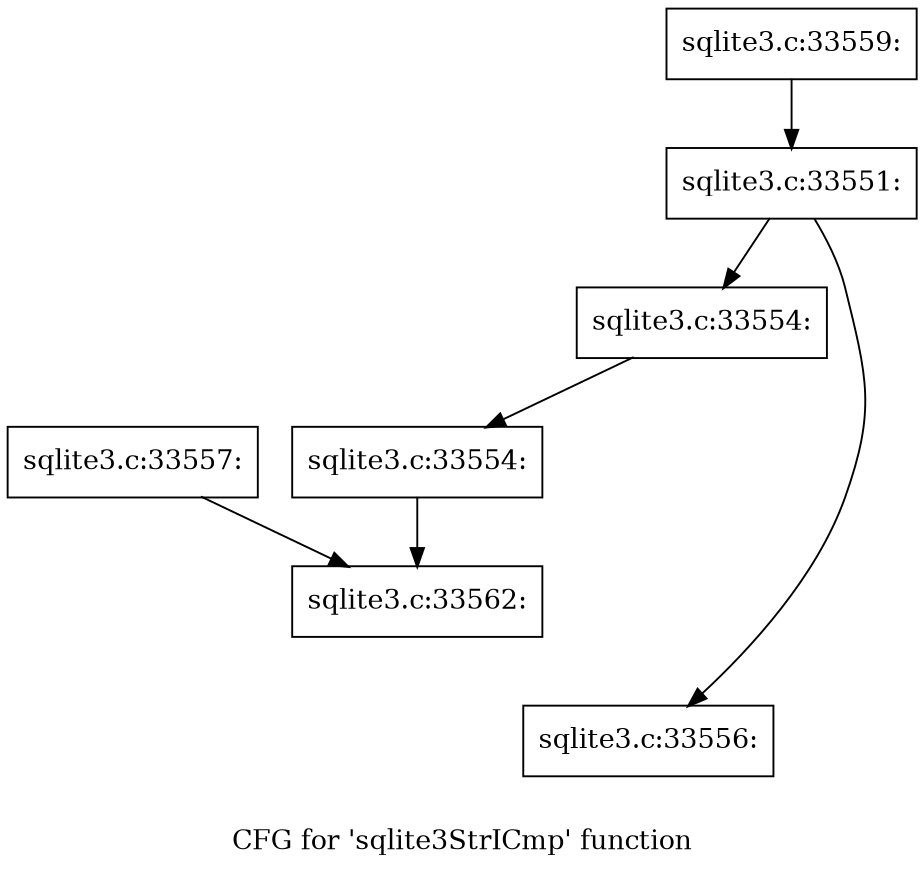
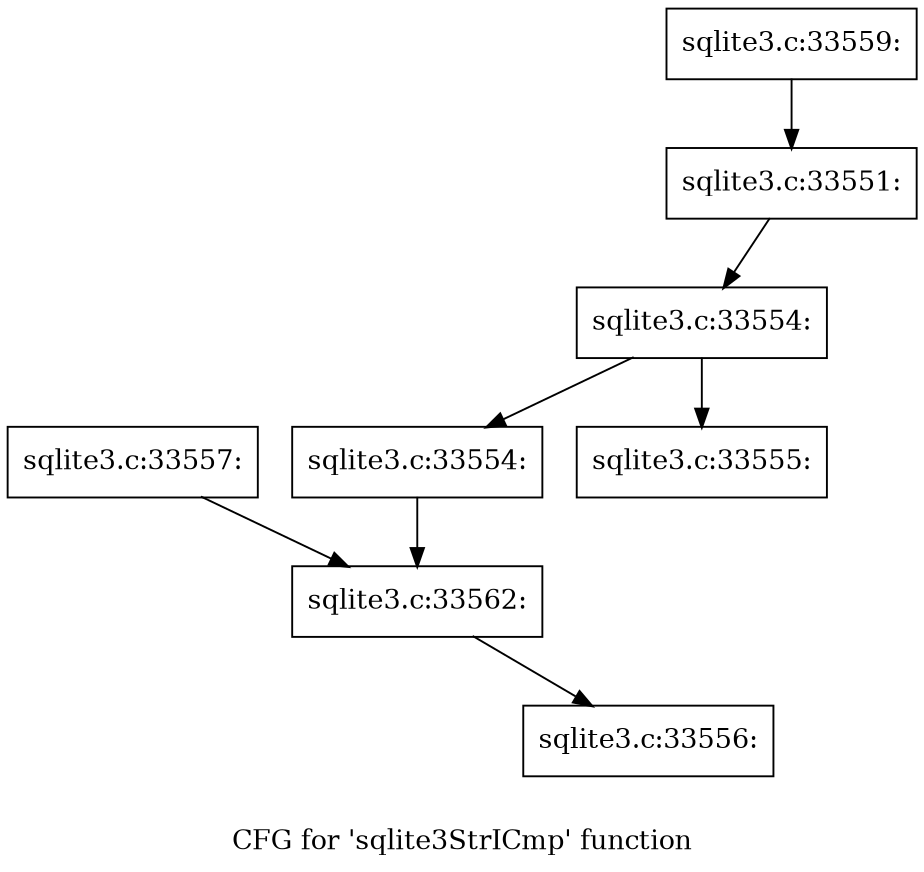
node "sqlite3.c:33555:": added
edge "sqlite3.c:33551:" -> "sqlite3.c:33556:": now "sqlite3.c:33562:" -> "sqlite3.c:33556:"
